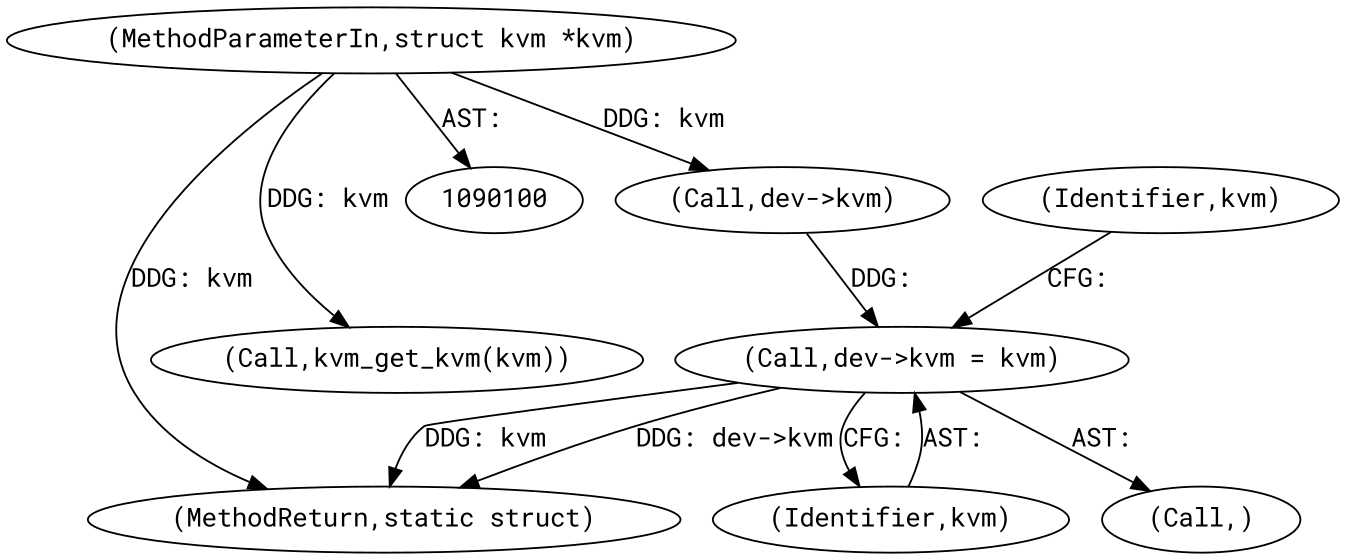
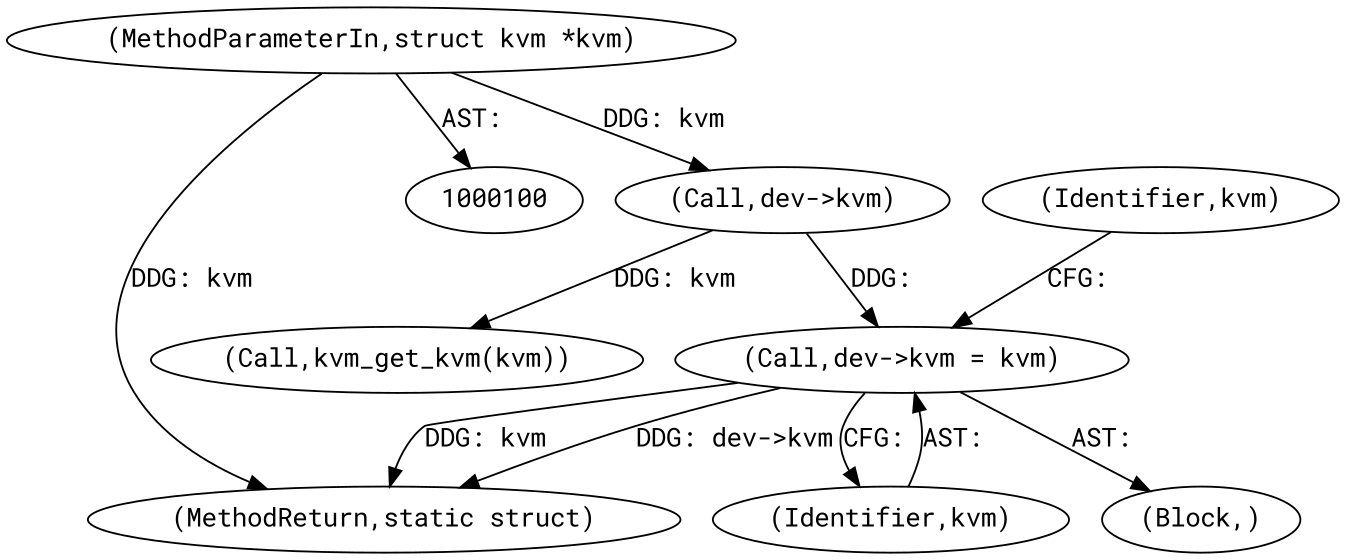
edge "(MethodParameterIn,struct kvm *kvm)" -> "(Call,kvm_get_kvm(kvm))": now "(Call,dev->kvm)" -> "(Call,kvm_get_kvm(kvm))"
node "1090100": label "1090100" -> "1000100"
node "(Call,)": label "(Call,)" -> "(Block,)"
